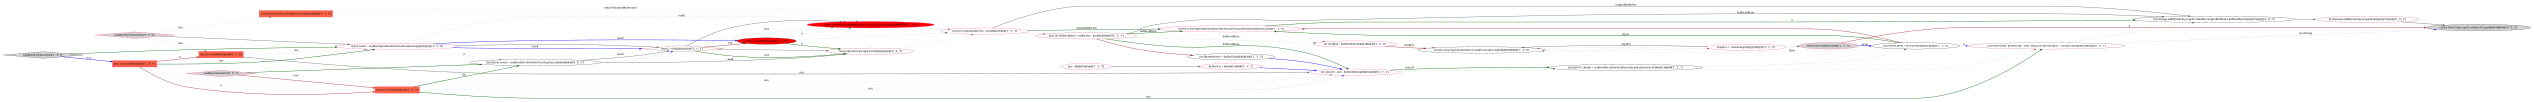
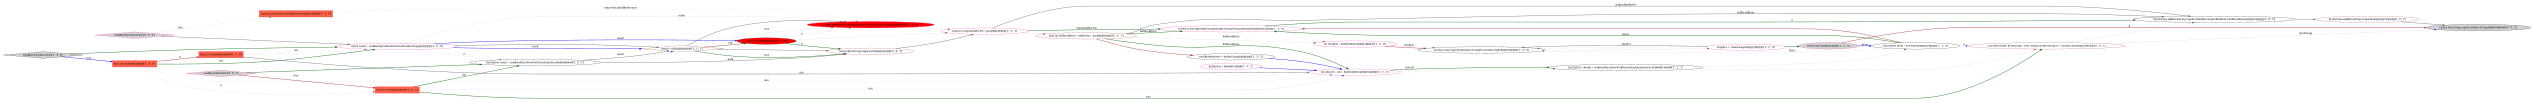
edge "return ByteString.wrap(result)@@@5@@@['0', '0', '1']" -> "final int originalBufferPos = pos@@@7@@@['1', '1', '1']": style dotted -> bold
edge "readRawBytesSlowPath['0', '1', '0']" -> "final int size@@@2@@@['0', '1', '0']": removed, label "true"
edge "tempPos += chunk.length@@@19@@@['1', '1', '0']" -> "return bytes@@@21@@@['1', '1', '0']": style dotted -> bold
node "pos = 0@@@10@@@['1', '1', '1']": removed
edge "final int size@@@2@@@['1', '0', '0']" -> "final int size@@@2@@@['0', '0', '1']": style bold -> dotted
